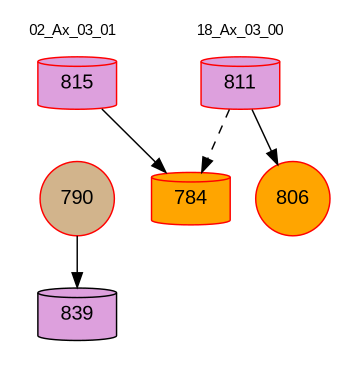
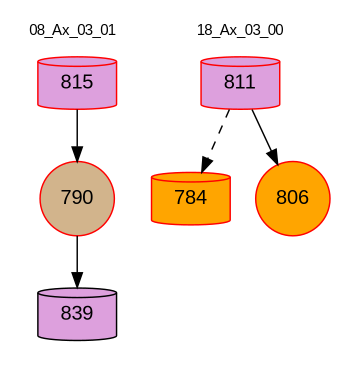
cluster "02_Ax_03_01": label "02_Ax_03_01" -> "08_Ax_03_01"
edge "815" -> "784": now "815" -> "790"
